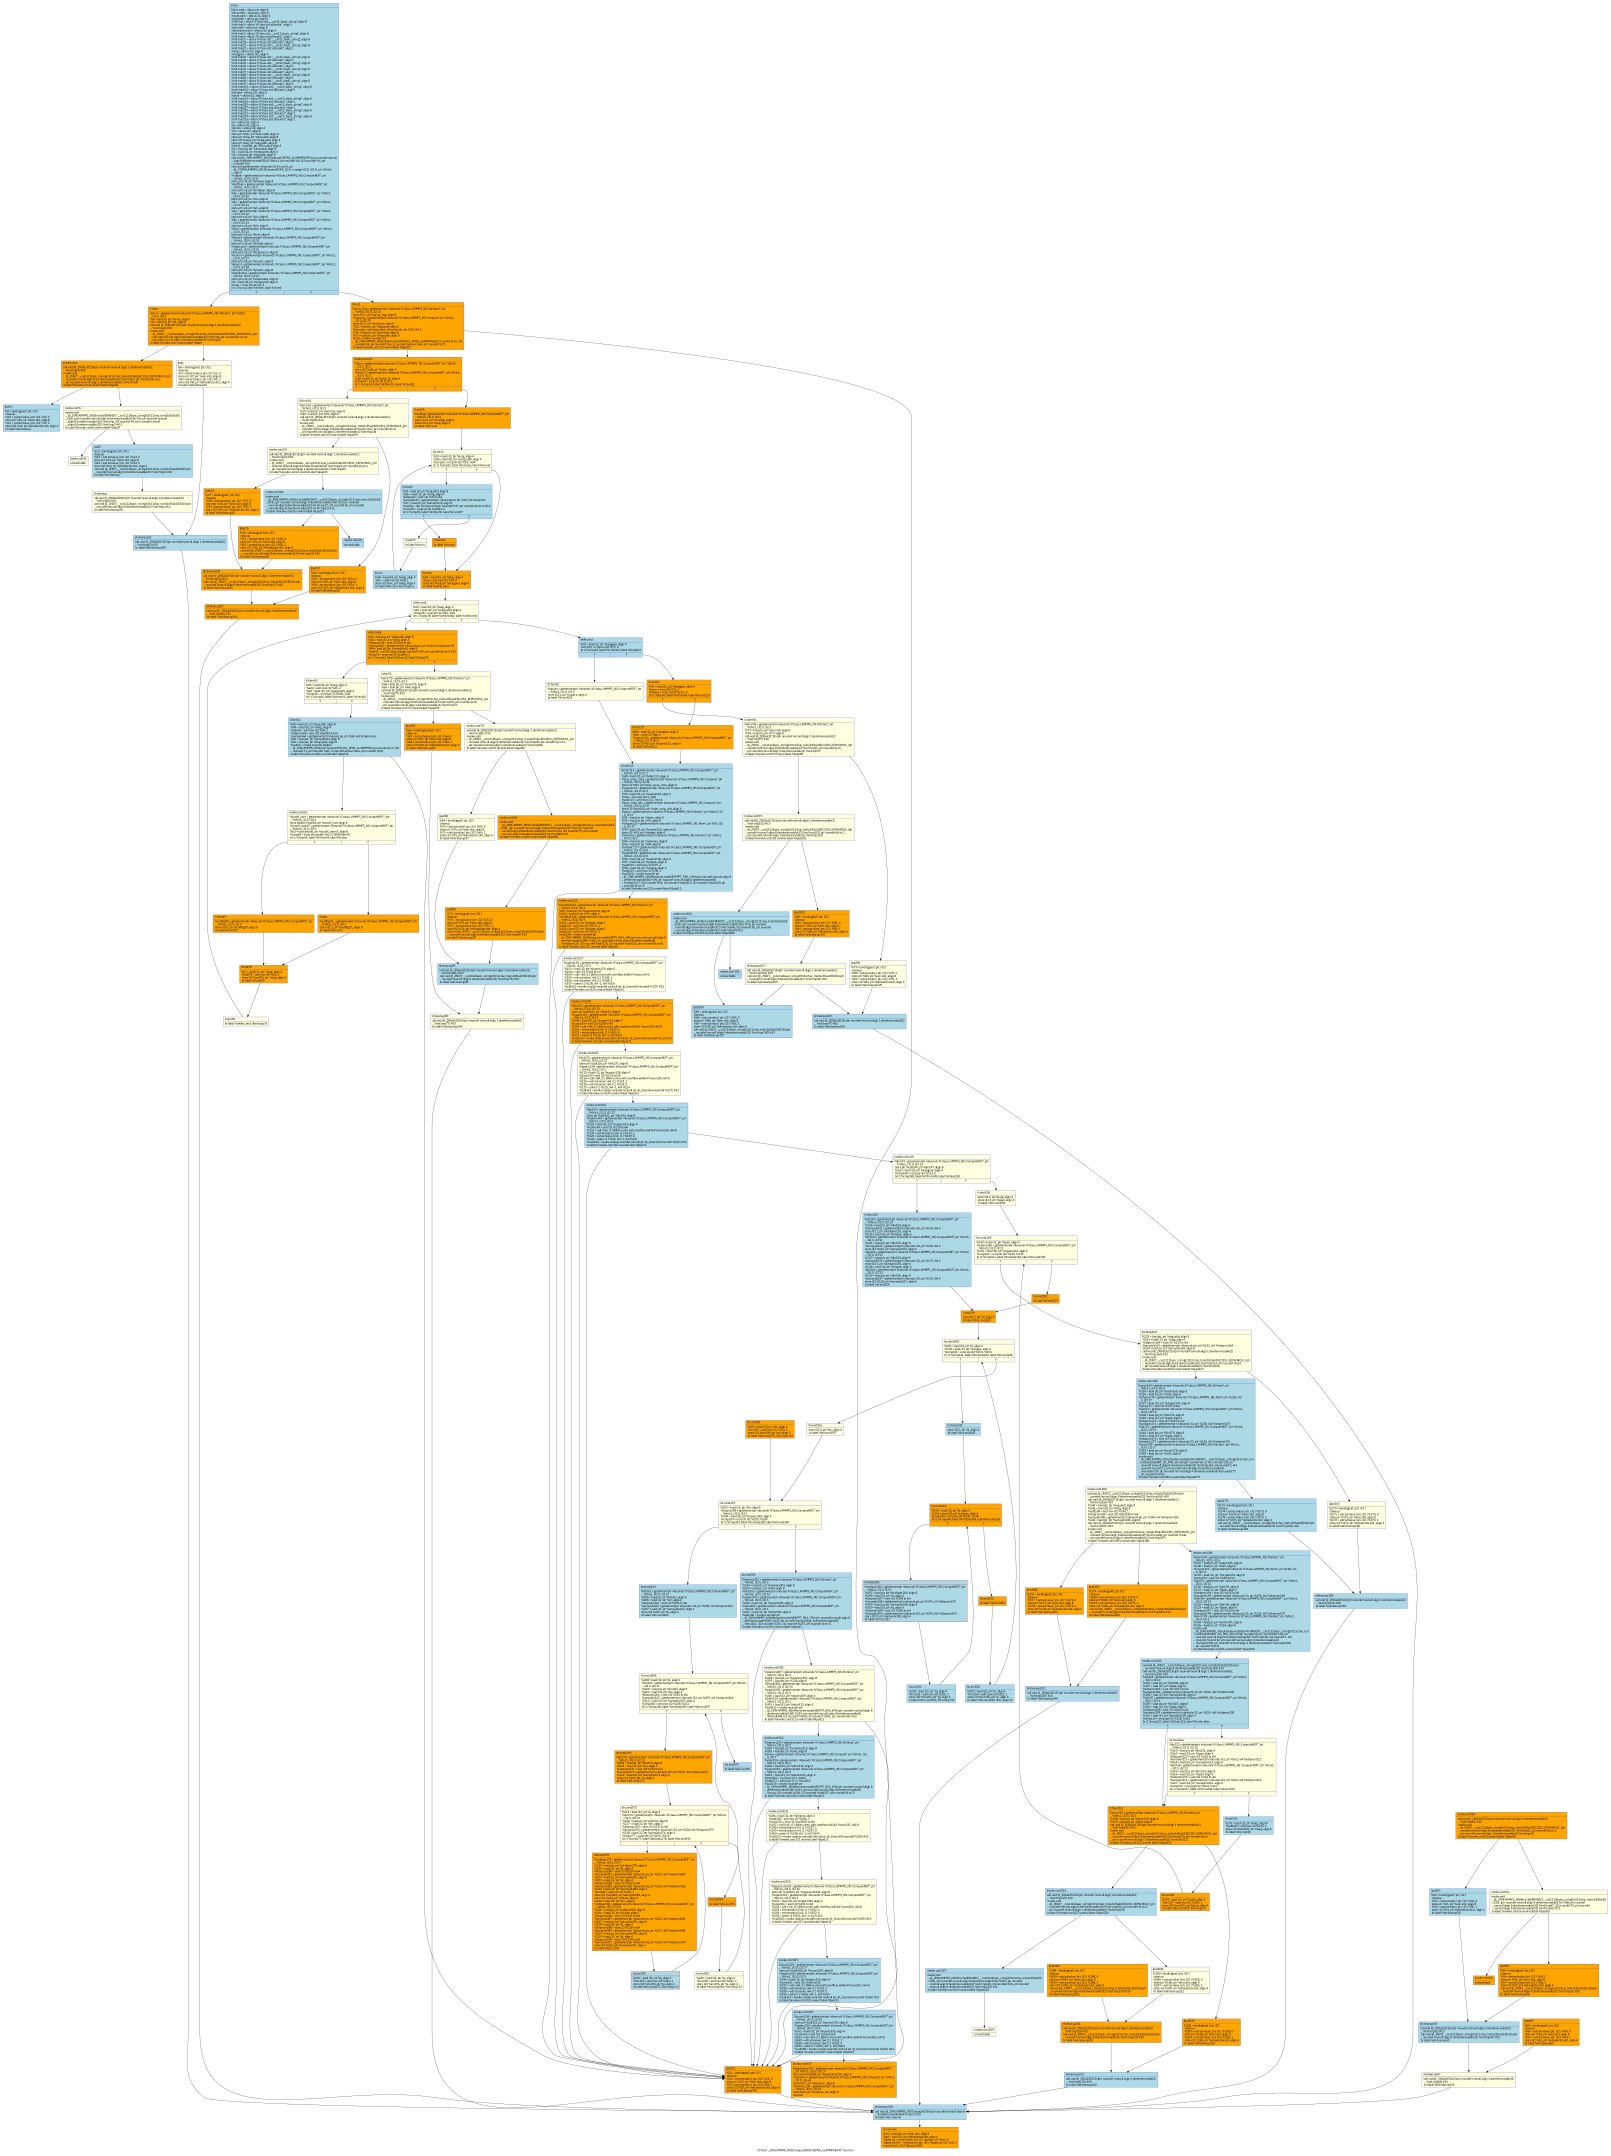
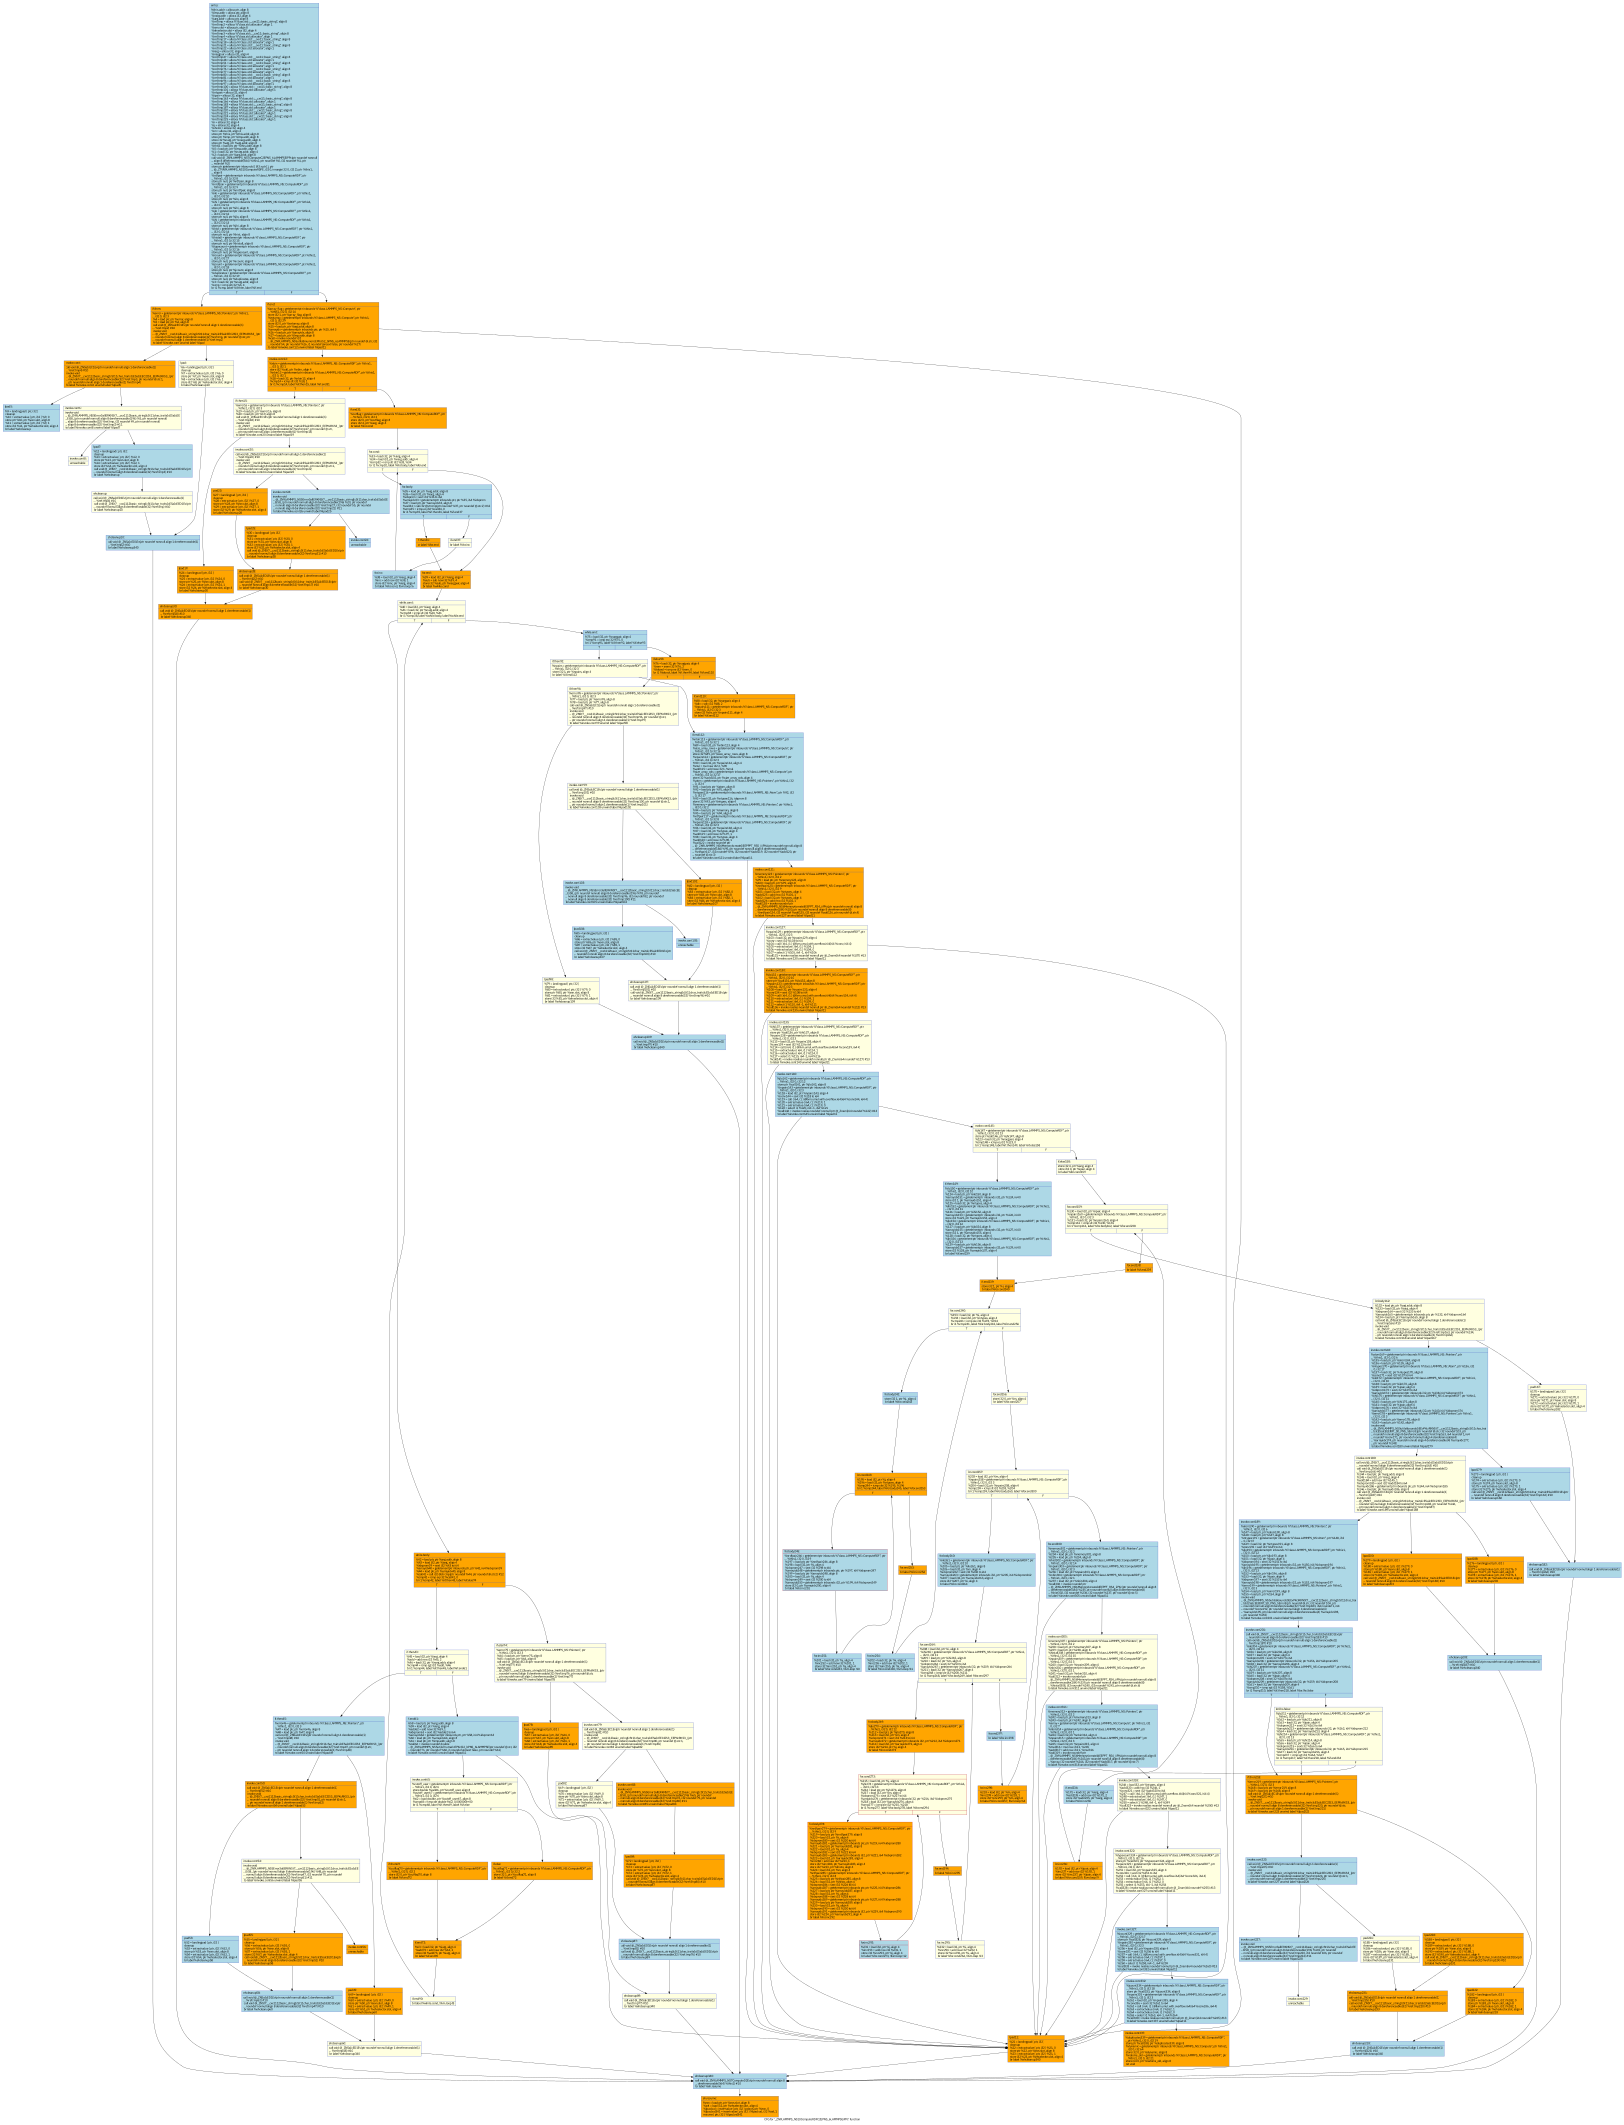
edge "ehcleanup107:" -> "lpad104:": reversed
node "if.then45:": added
edge "for.end297:" -> "for.inc298:": added
